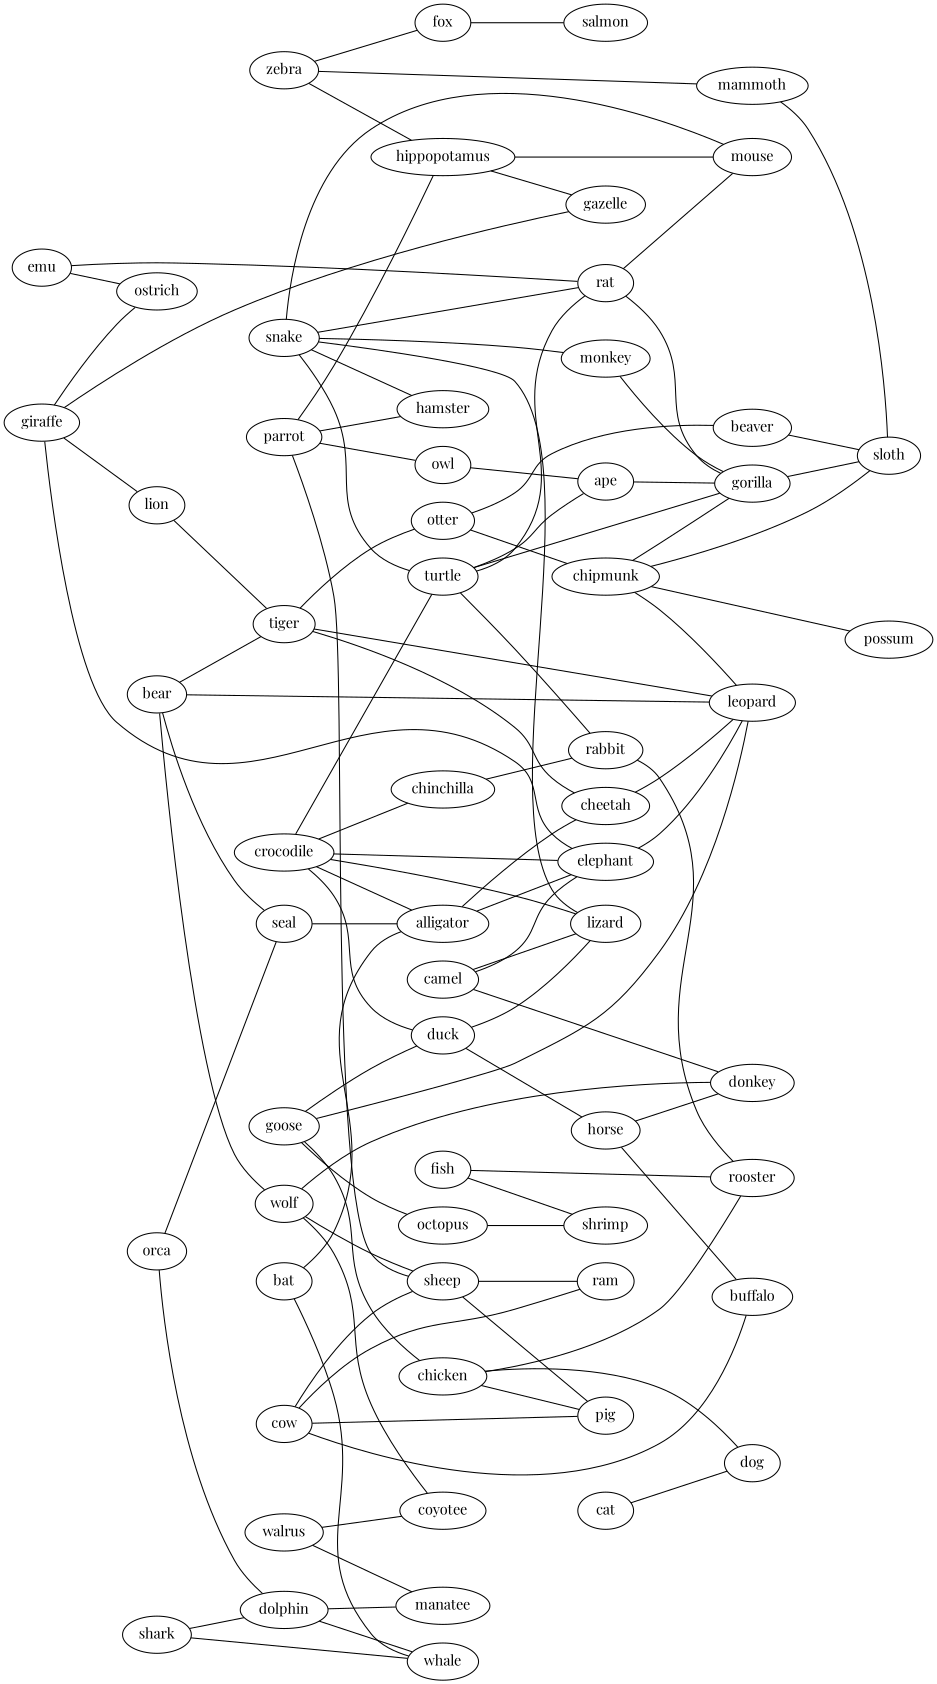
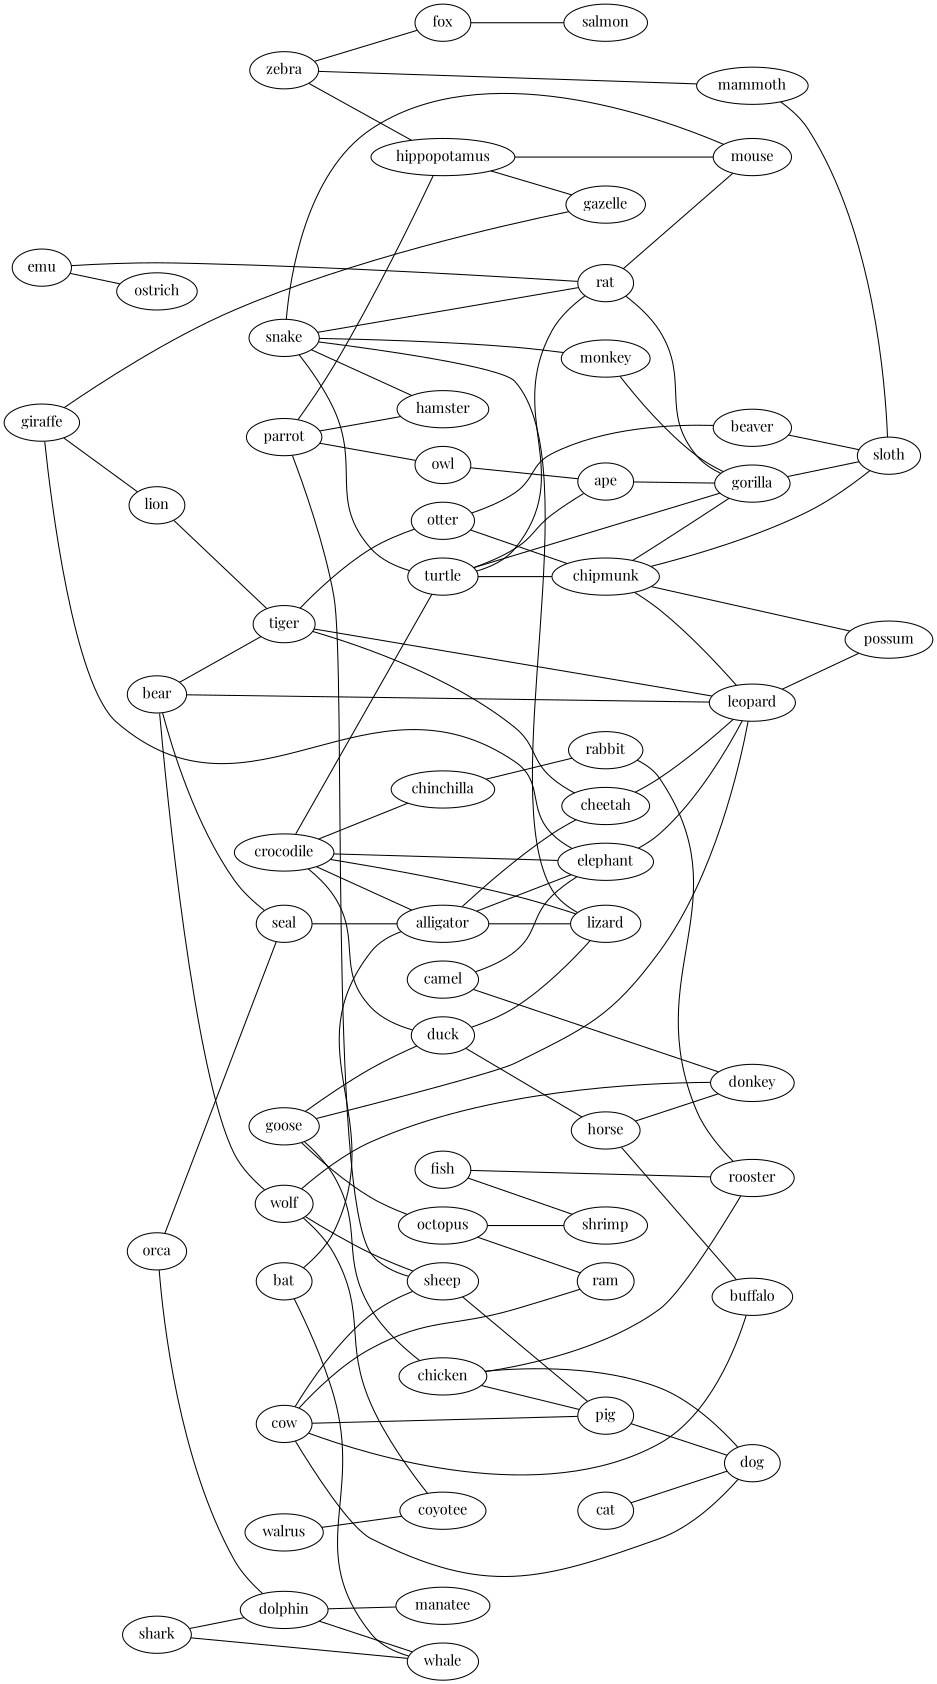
edge "ostrich" -- "giraffe": removed
edge "turtle" -- "rabbit": now "turtle" -- "chipmunk"
edge "possum" -- "leopard": added
edge "lizard" -- "camel": now "lizard" -- "alligator"
edge "sheep" -- "ram": now "octopus" -- "ram"
edge "pig" -- "dog": added
edge "walrus" -- "manatee": removed
edge "cow" -- "dog": added
